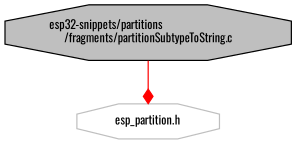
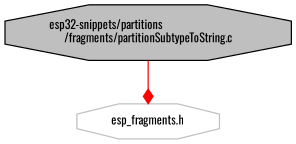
node "esp_partition.h": label "esp_partition.h" -> "esp_fragments.h"
